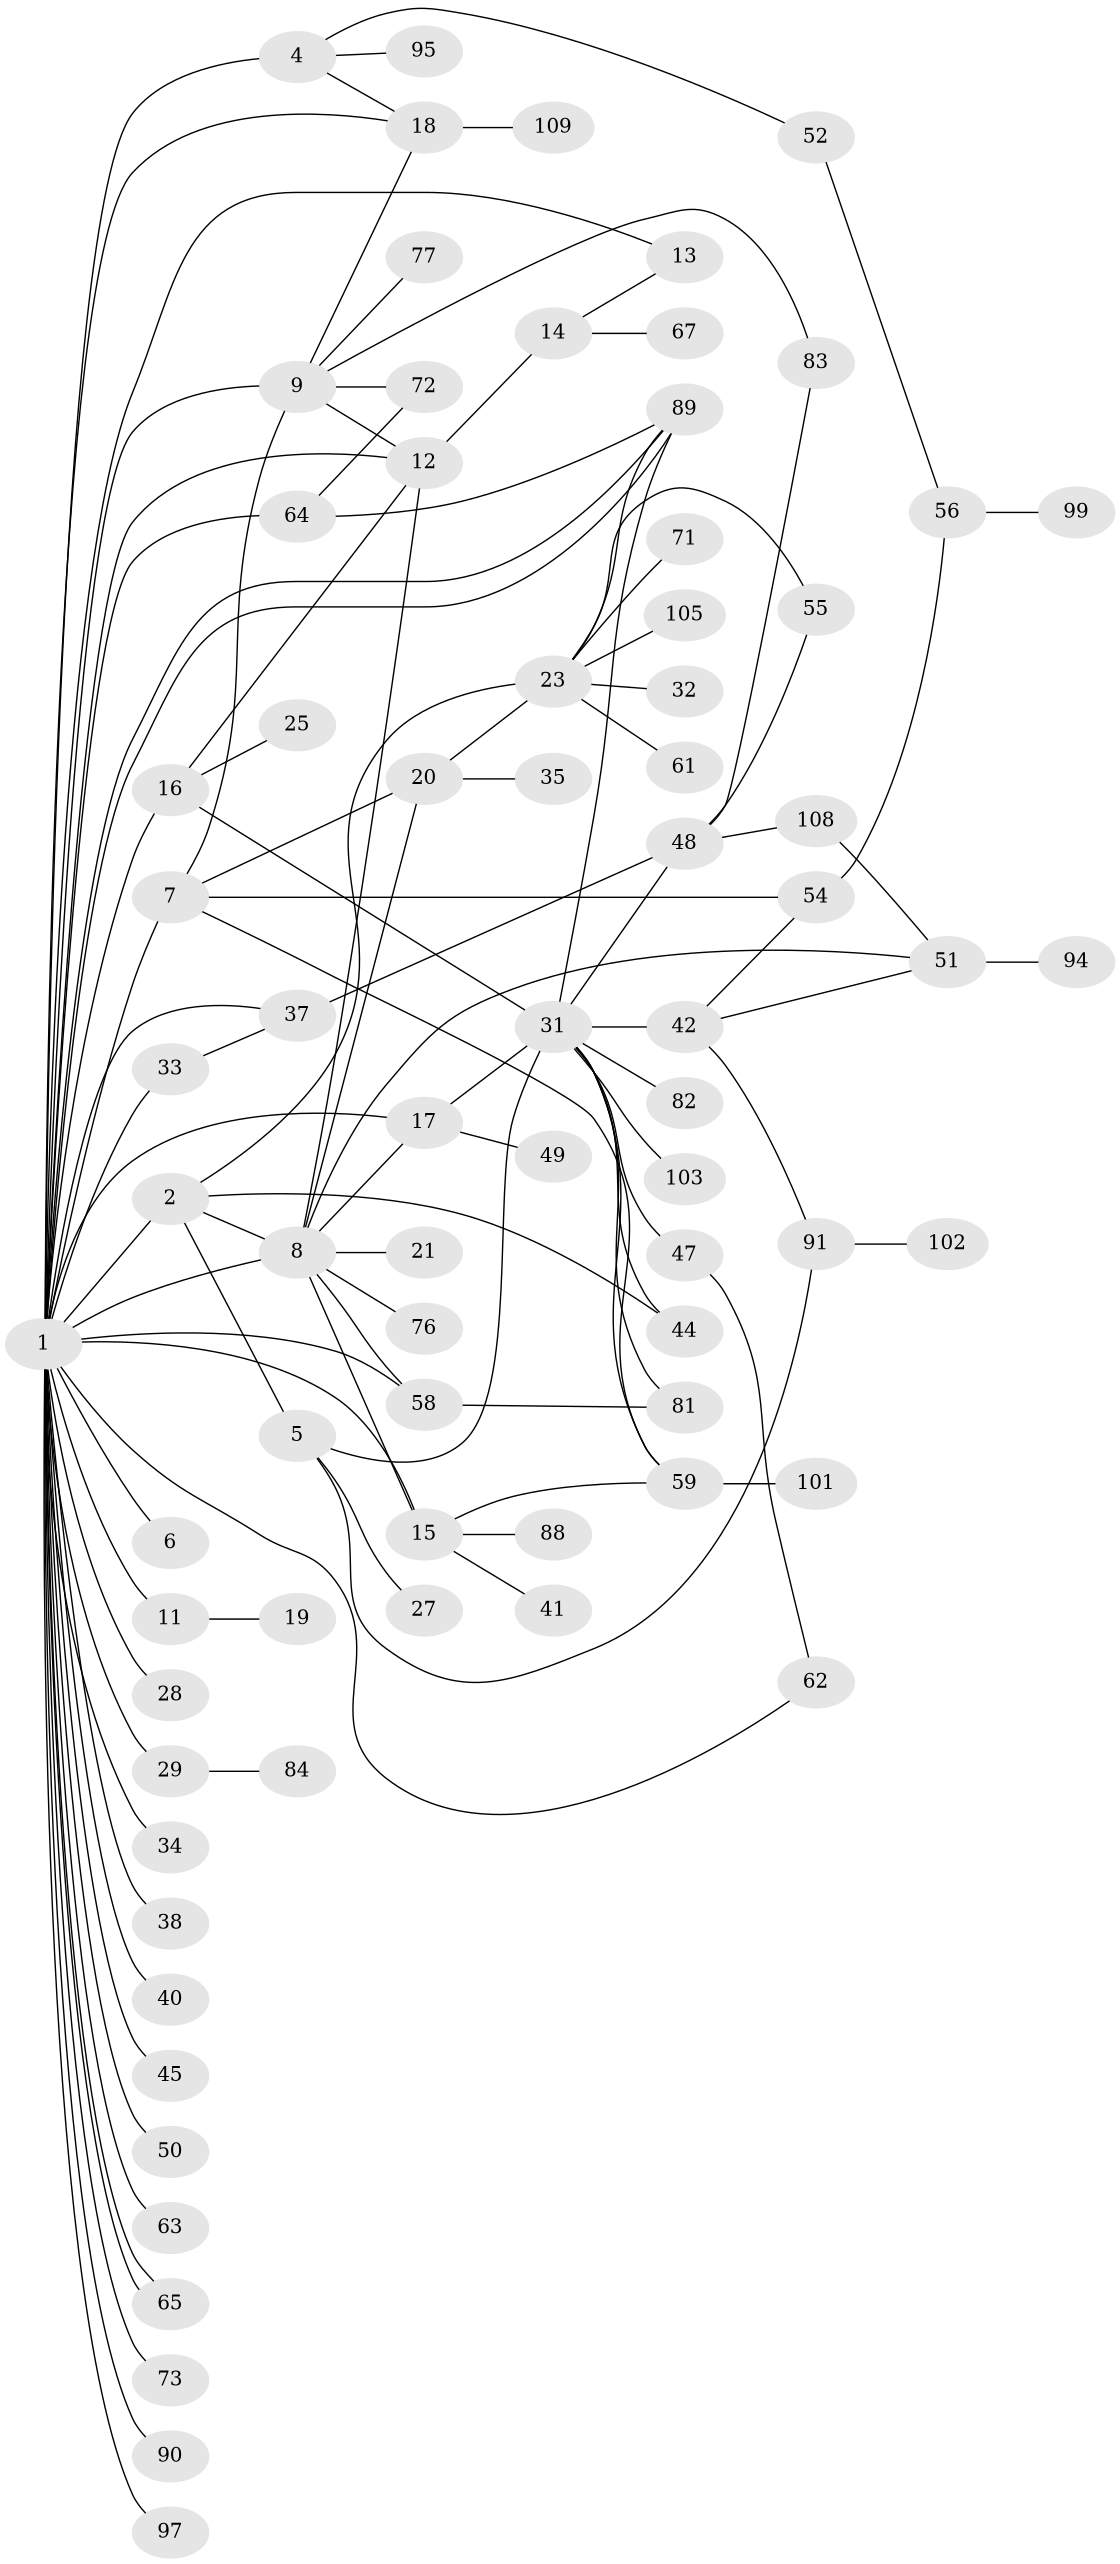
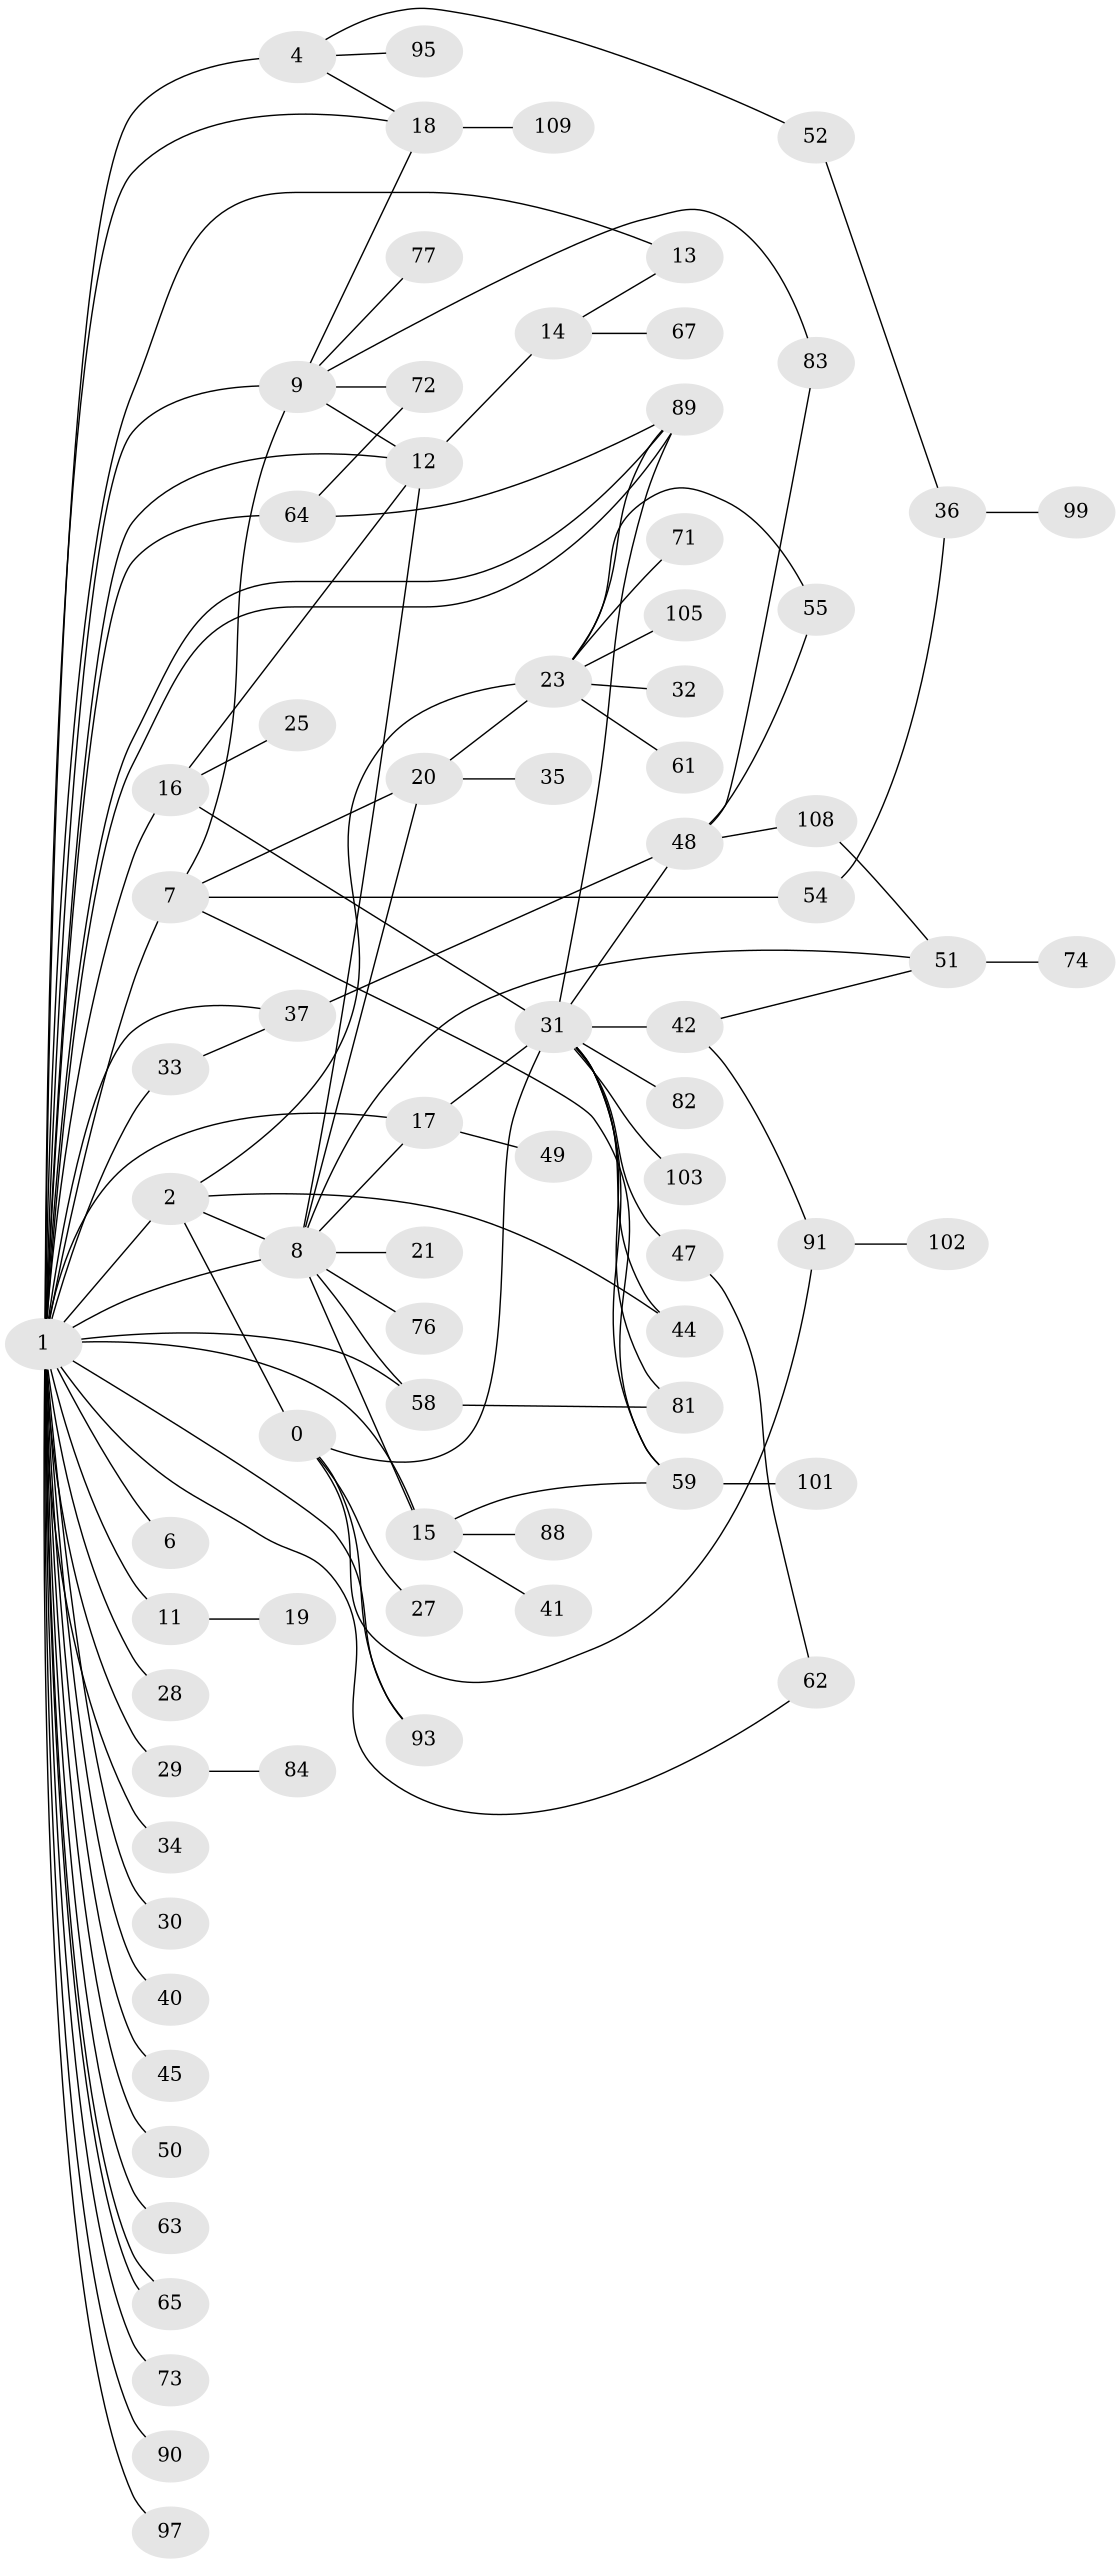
node "56": label "56" -> "36"
edge "54" -- "42": removed
node "94": label "94" -> "74"
node "5": label "5" -> "0"
node "93": added
node "38": label "38" -> "30"
